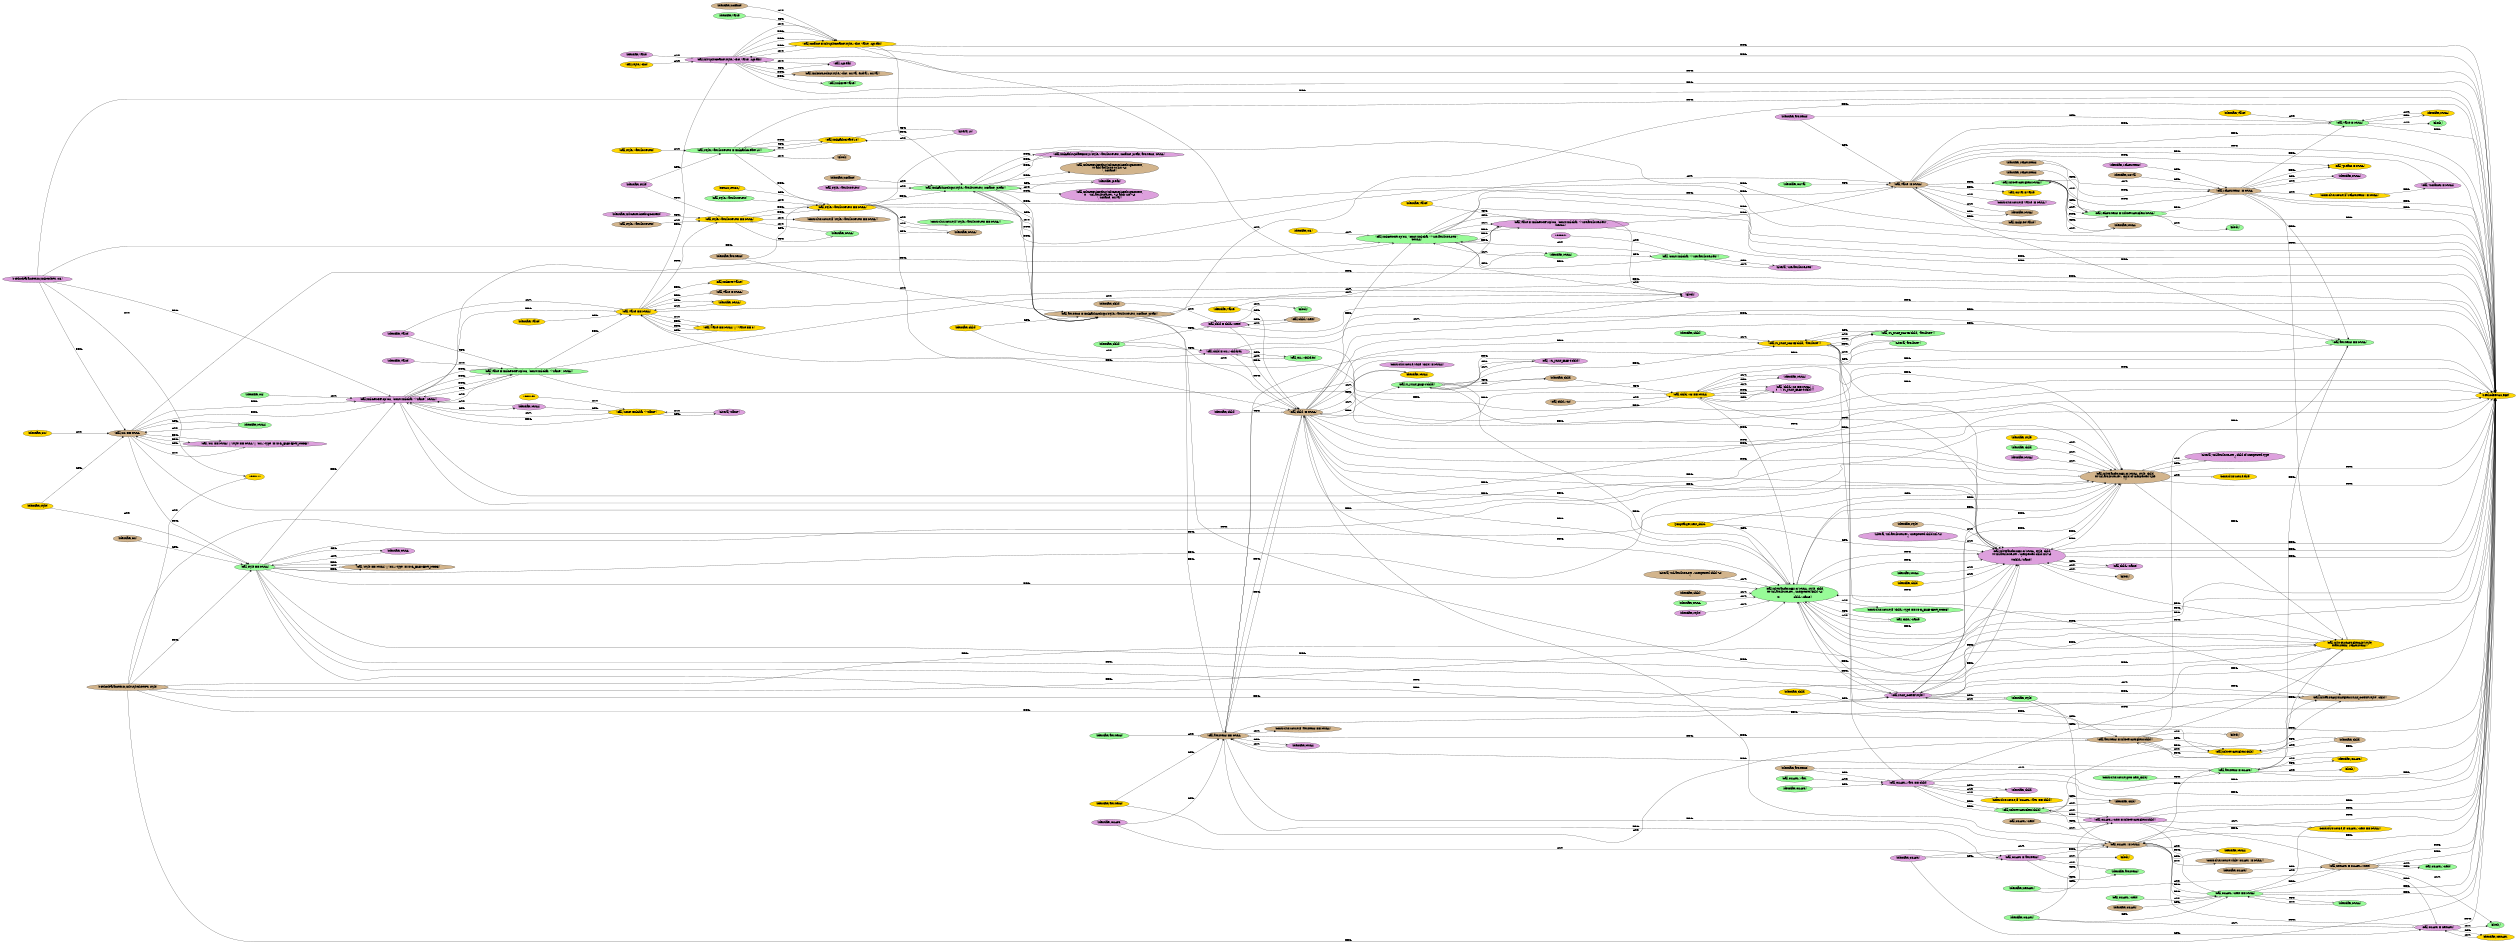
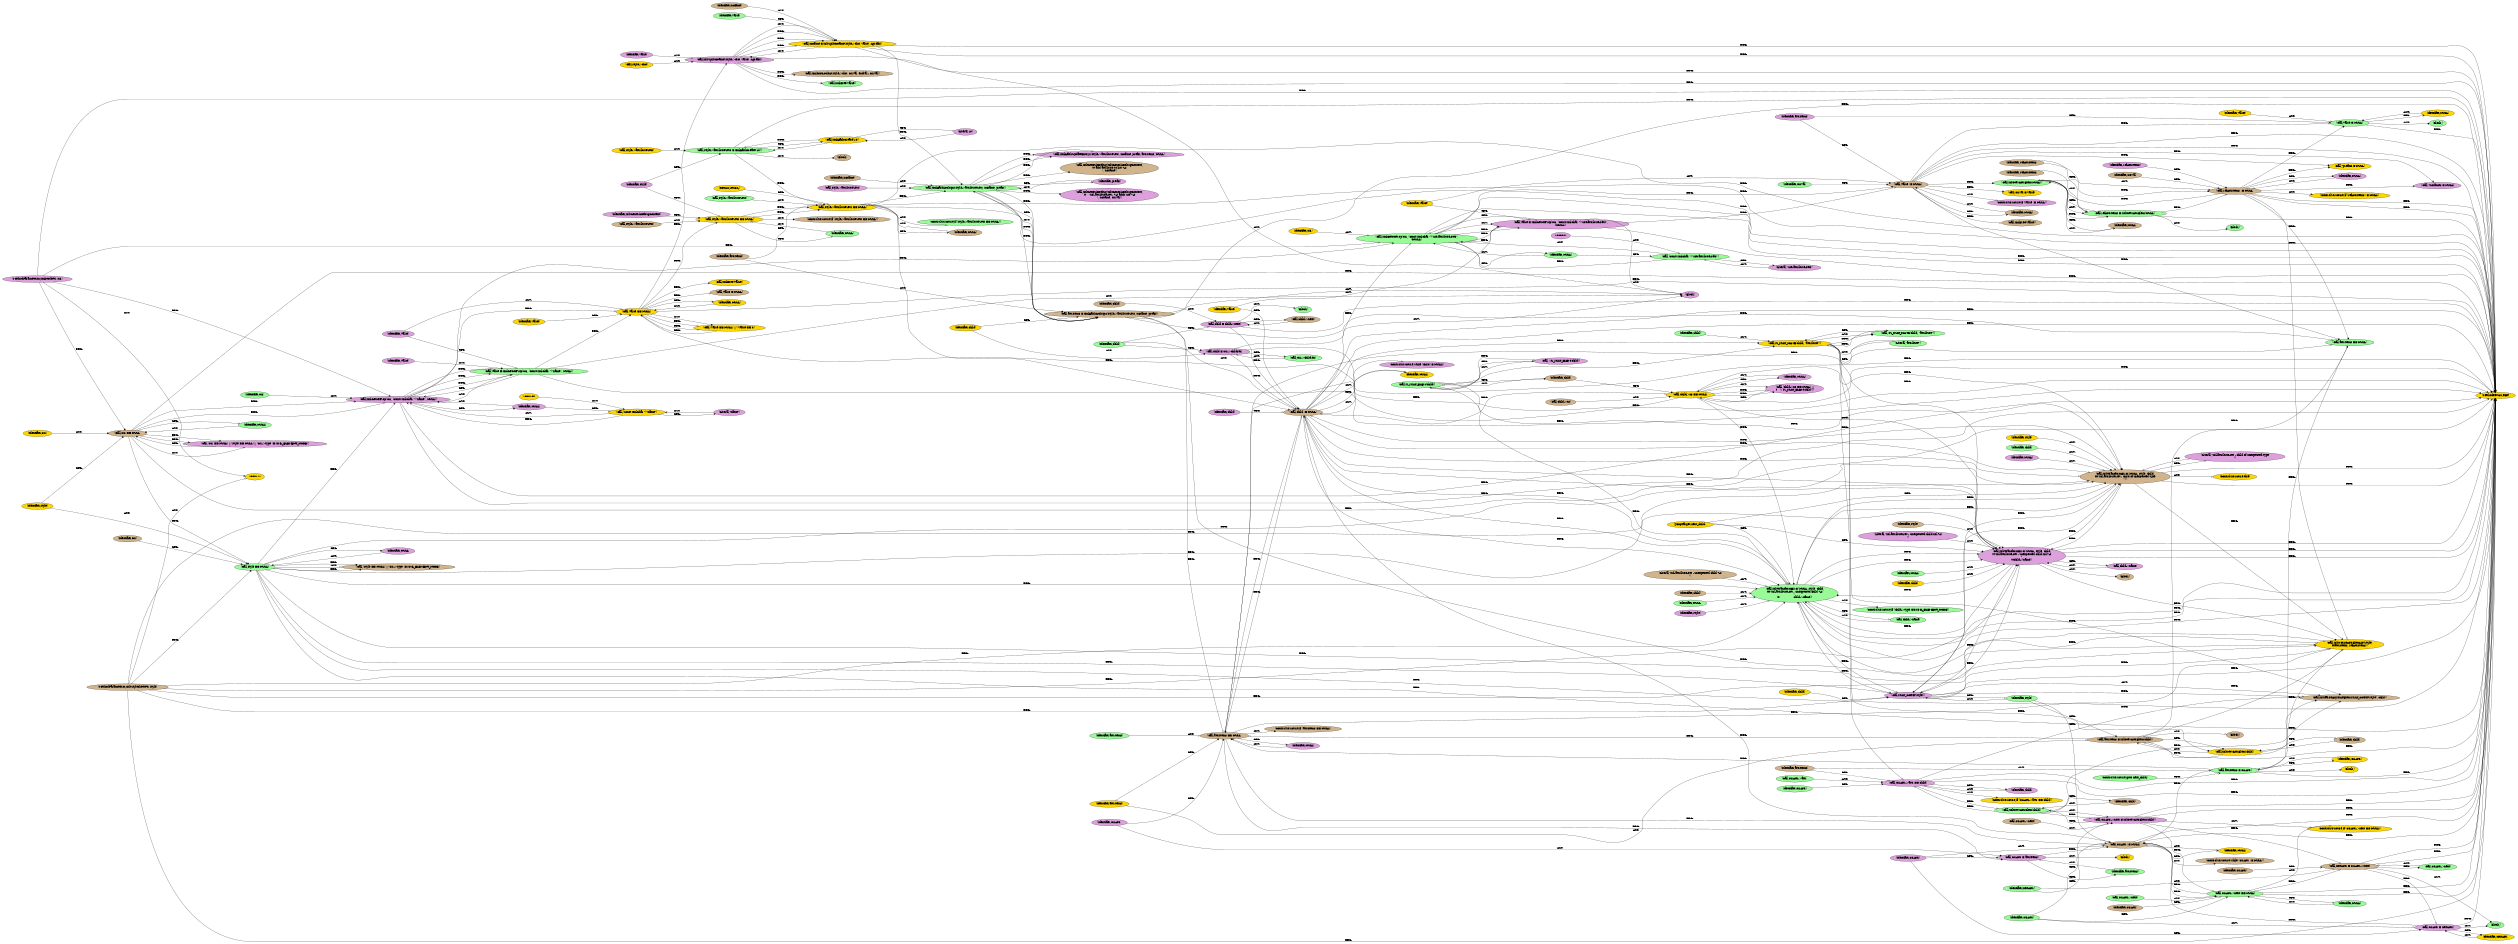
node "(Call,&prefix)": removed
edge "(ControlStructure,if (refAttrItems != NULL))" -> "(Call,*ncname2 = NULL)": now "(Call,refAttrItems != NULL)" -> "(Call,*ncname2 = NULL)"
edge "(Call,(value == NULL) || (*value == 0))" -> "(Call,value == NULL)": label "CFG: " -> "DDG: "
edge "(Call,child != NULL)" -> "(Call,IS_XSLT_ELEM(child))": removed, label "DDG:"
